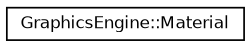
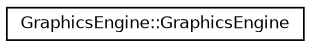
node "GraphicsEngine::Material": label "GraphicsEngine::Material" -> "GraphicsEngine::GraphicsEngine"
